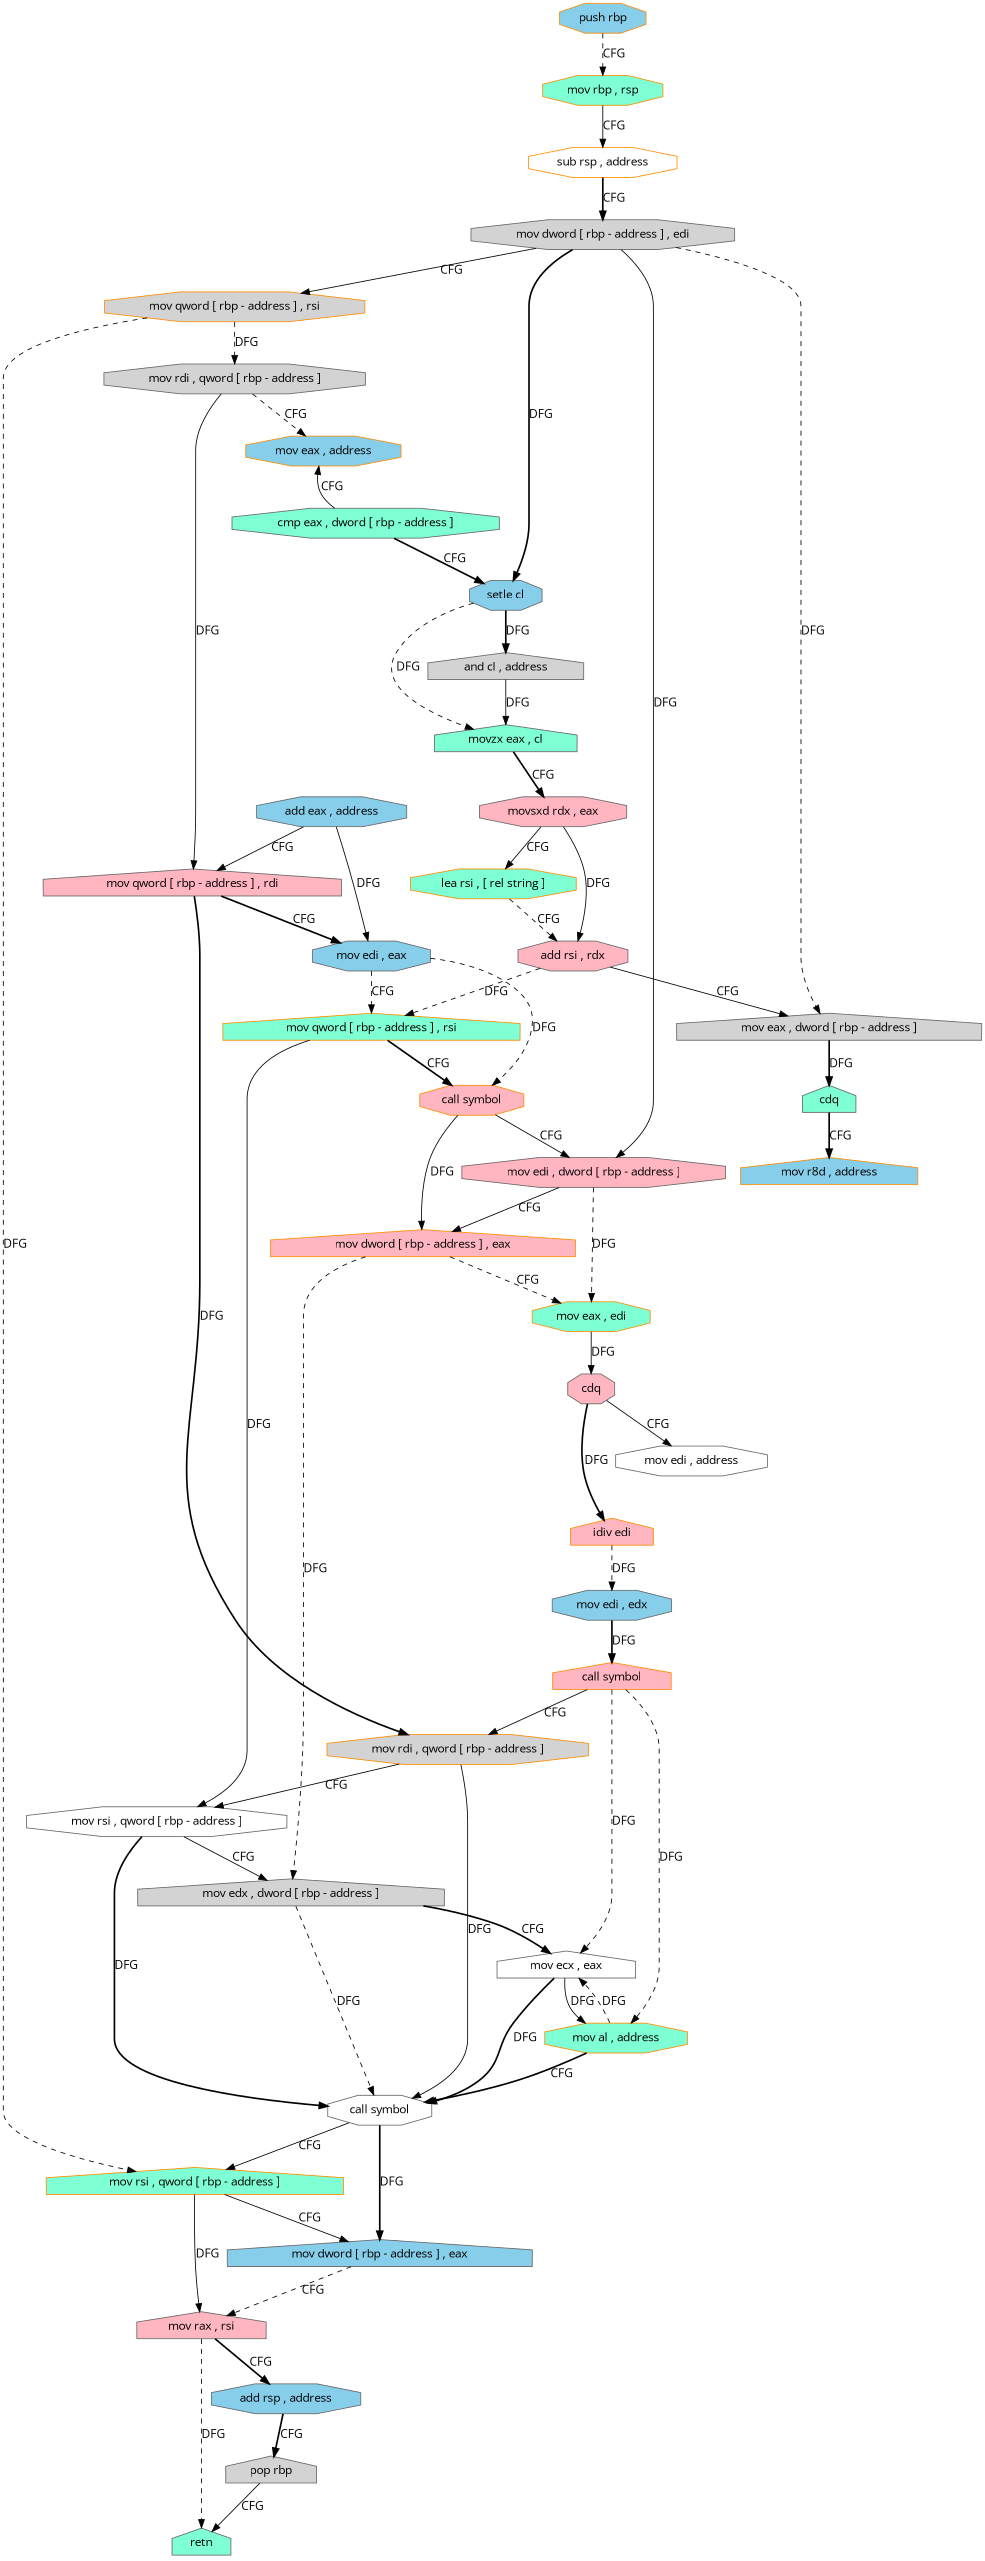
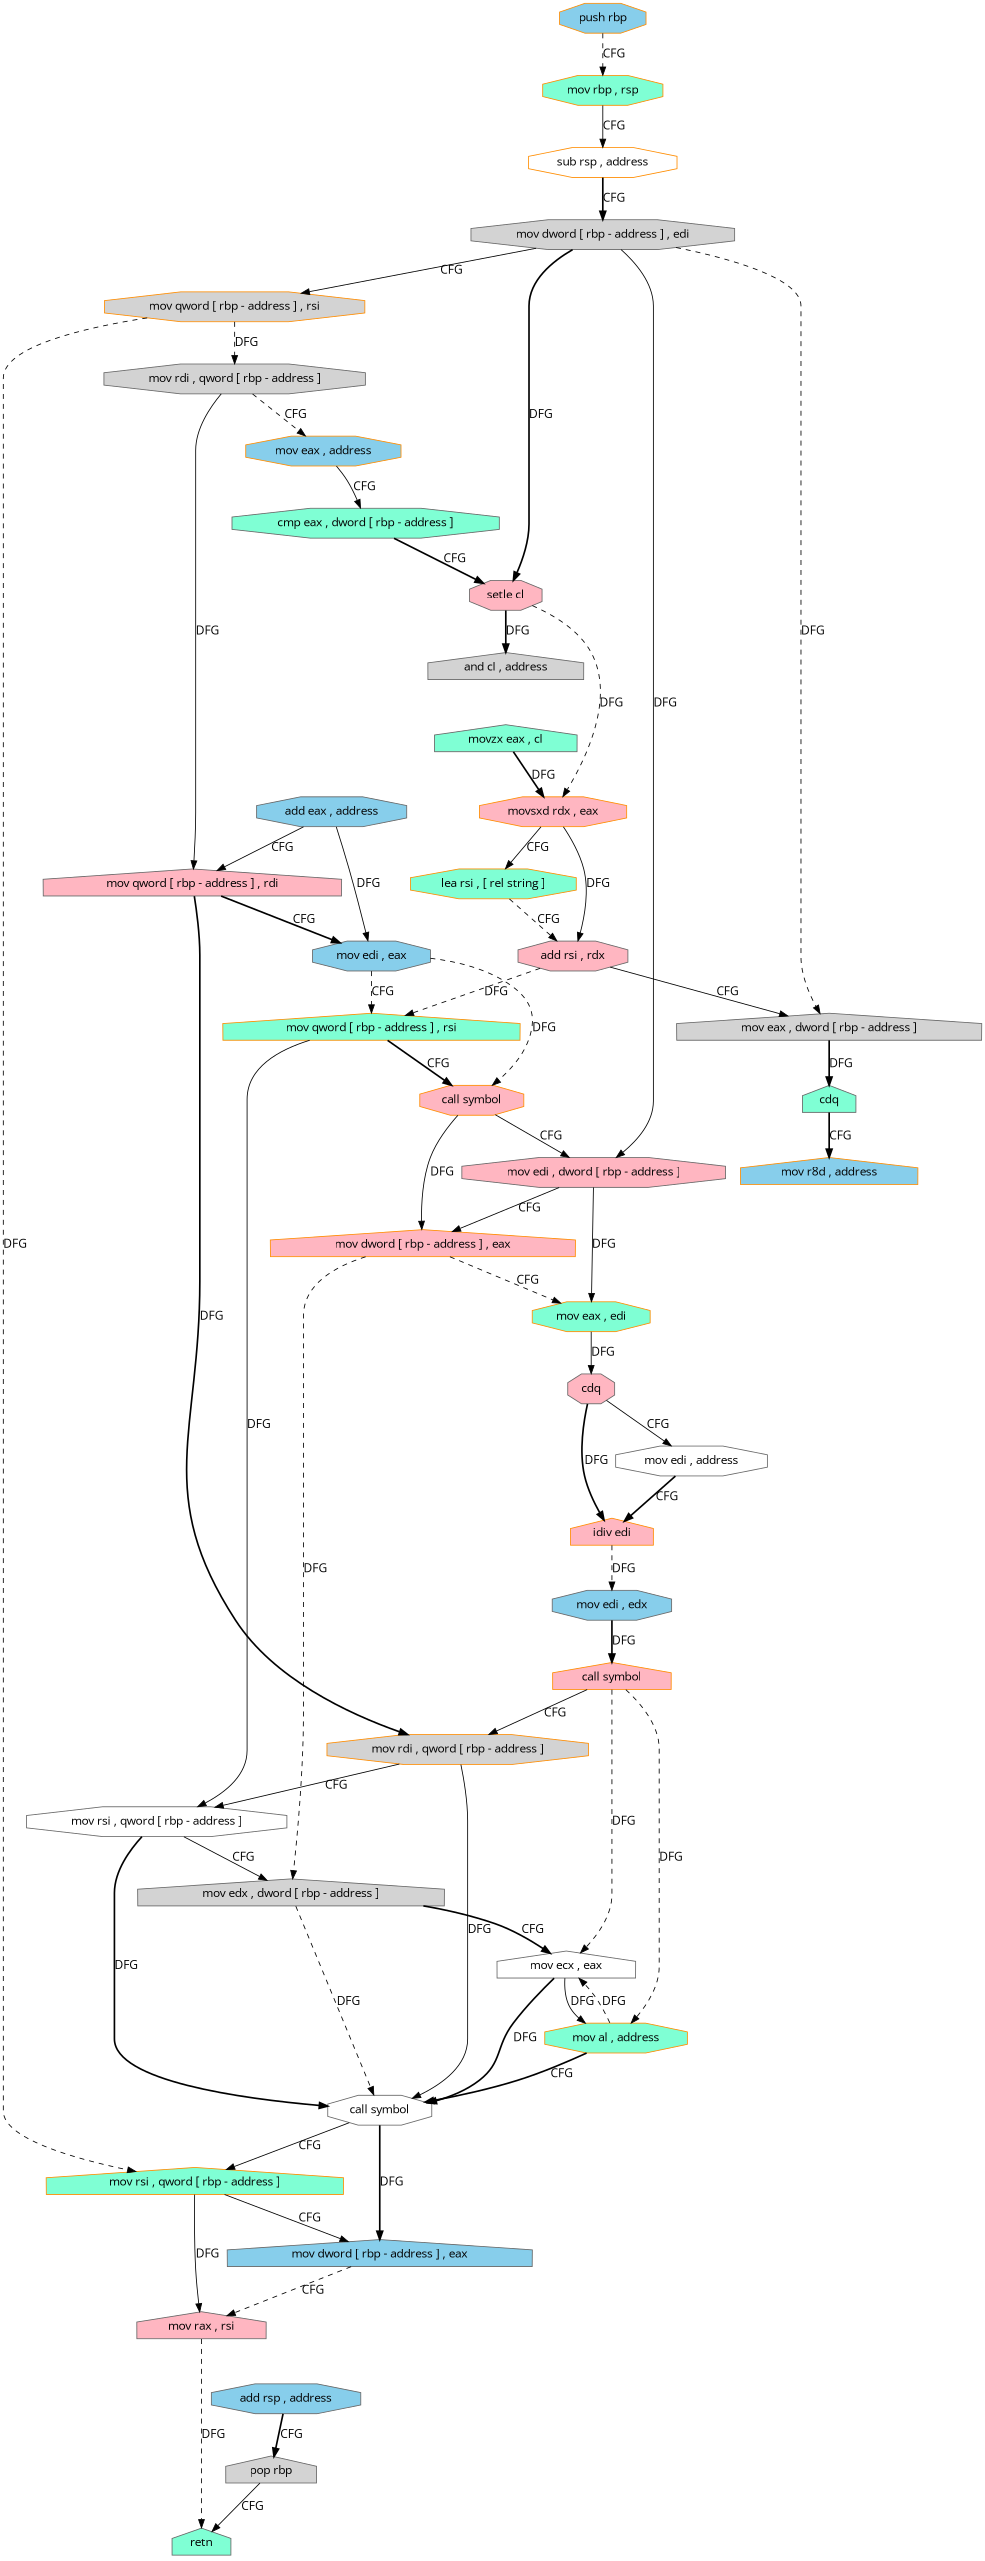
edge "cmp eax , dword [ rbp - address ]" -> "mov eax , address": reversed
node "setle cl": fillcolor skyblue -> lightpink
edge "setle cl" -> "movzx eax , cl": now "setle cl" -> "movsxd rdx , eax"
edge "and cl , address" -> "movzx eax , cl": removed, label "DFG"
edge "movzx eax , cl" -> "movsxd rdx , eax": label "CFG" -> "DFG"
node "movsxd rdx , eax": color gray40 -> darkorange
edge "mov edi , dword [ rbp - address ]" -> "mov eax , edi": style dashed -> solid
edge "mov edi , address" -> "idiv edi": added, label "CFG"
edge "mov rax , rsi" -> "add rsp , address": removed, label "CFG"
